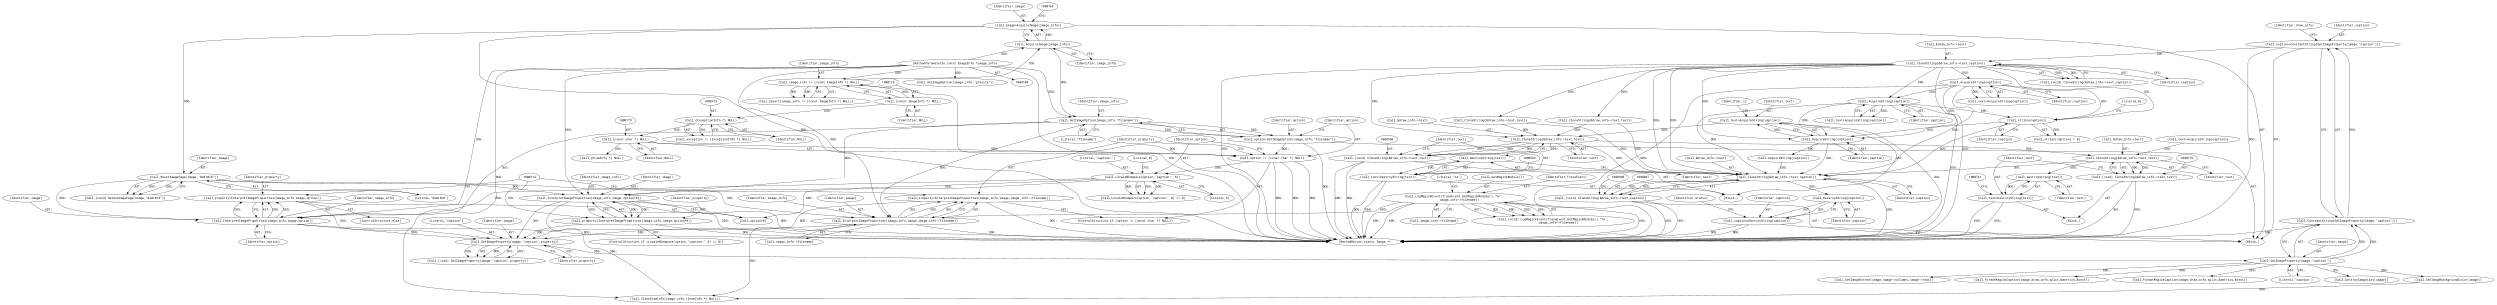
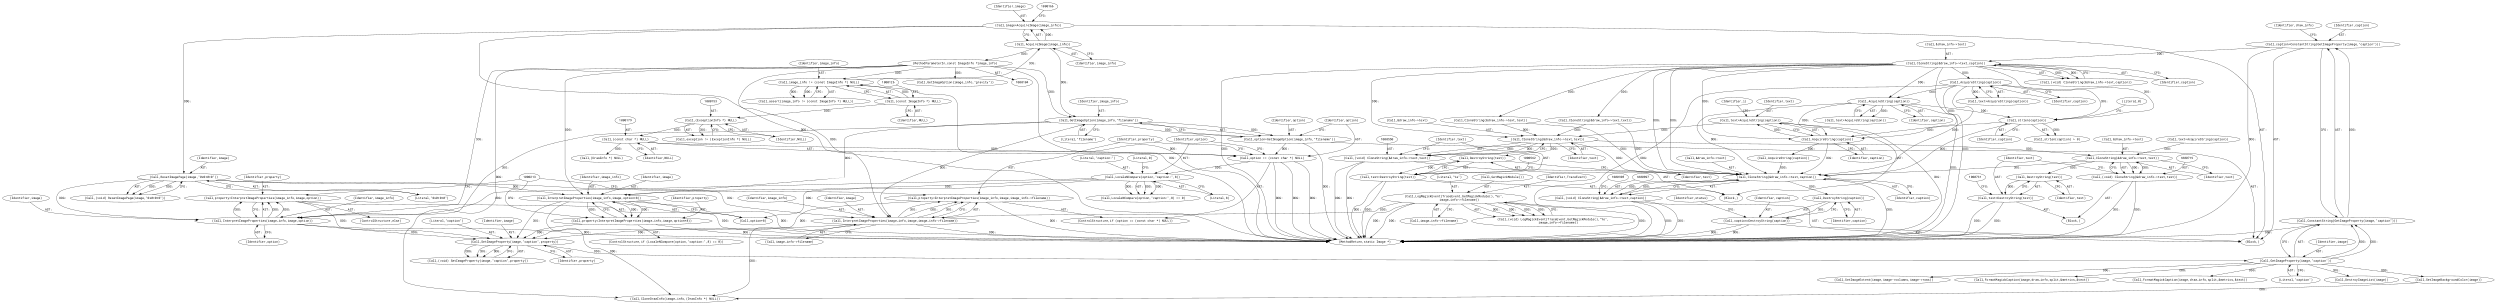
edge "(MethodParameterIn,const ImageInfo *image_info)" -> "(Call,AcquireImage(image_info))": reversed
